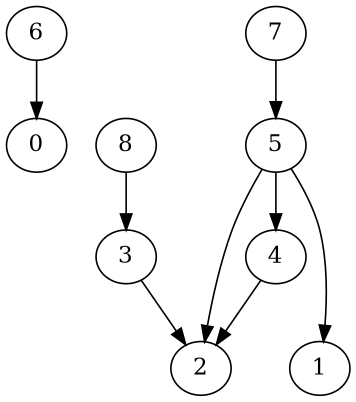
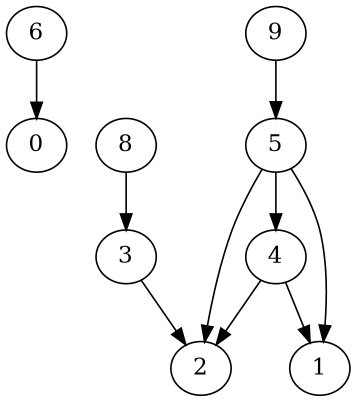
node "7": label "7" -> "9"
edge "4" -> "1": added
